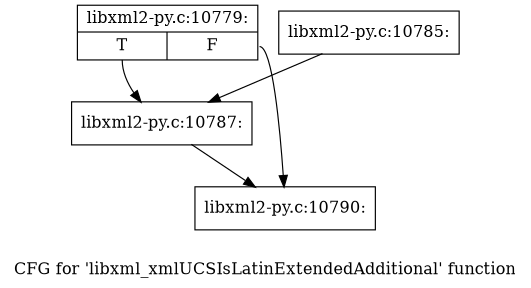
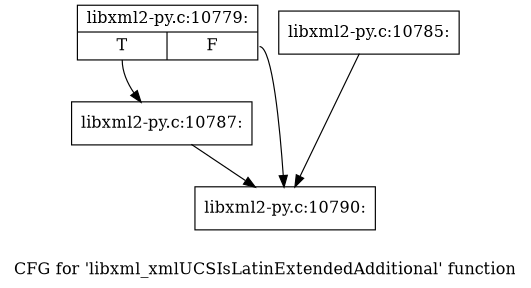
edge "libxml2-py.c:10785:" -> "libxml2-py.c:10787:": now "libxml2-py.c:10785:" -> "libxml2-py.c:10790:"
